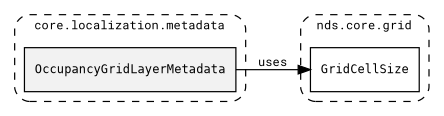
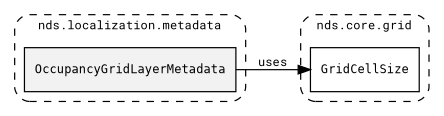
cluster "core.localization.metadata": label "core.localization.metadata" -> "nds.localization.metadata"
